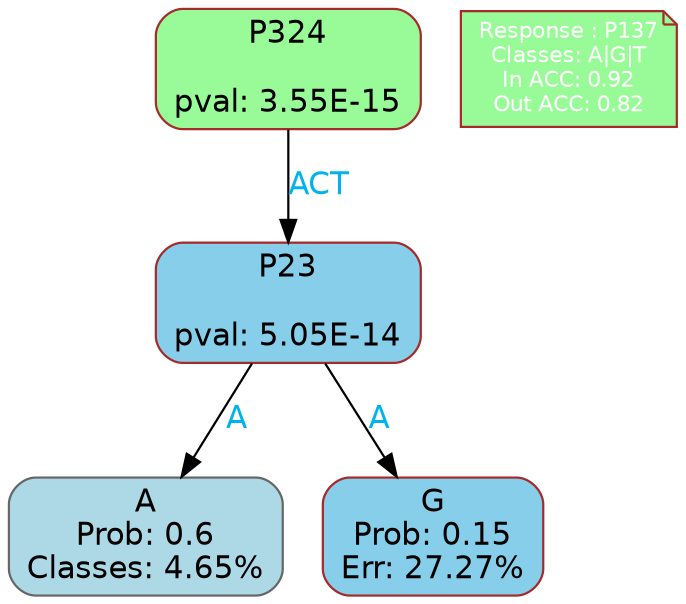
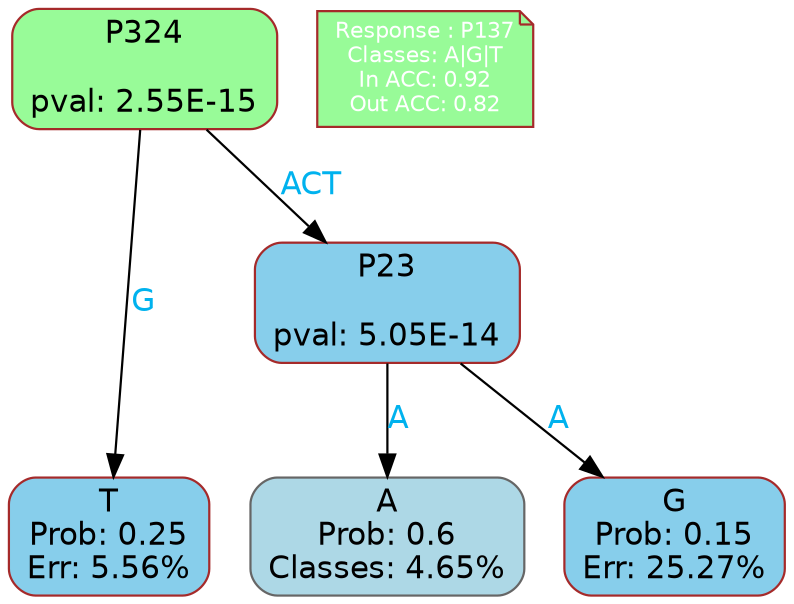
node "P324 pval: 3.55E-15": label "P324 pval: 3.55E-15" -> "P324 pval: 2.55E-15"
node "T Prob: 0.25 Err: 5.56%": added
node "G Prob: 0.15 Err: 27.27%": label "G Prob: 0.15 Err: 27.27%" -> "G Prob: 0.15 Err: 25.27%"
